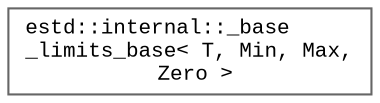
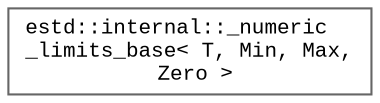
node "estd::internal::_base _limits_base< T, Min, Max, Zero >": label "estd::internal::_base _limits_base< T, Min, Max, Zero >" -> "estd::internal::_numeric _limits_base< T, Min, Max, Zero >"
